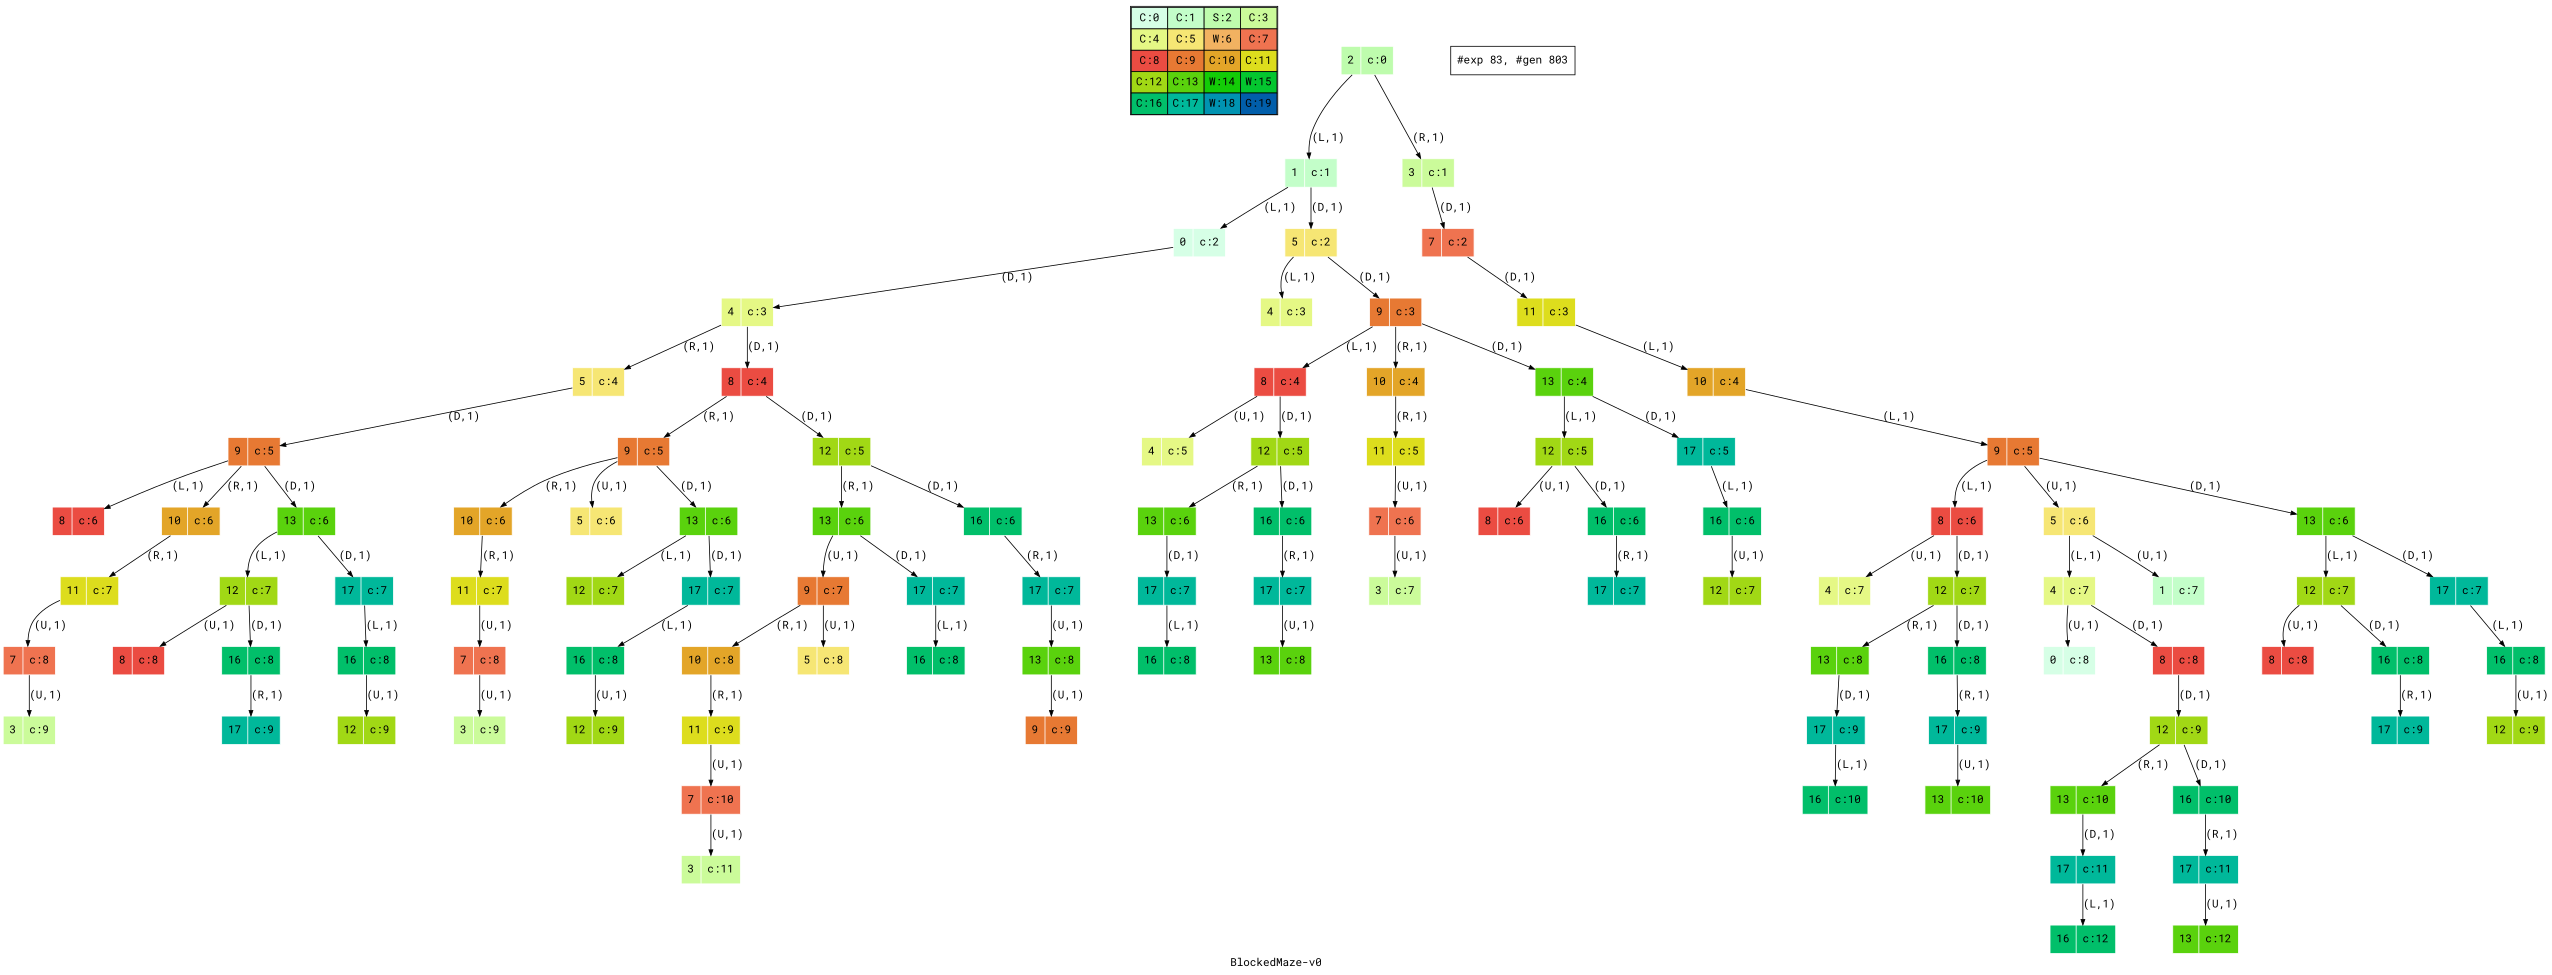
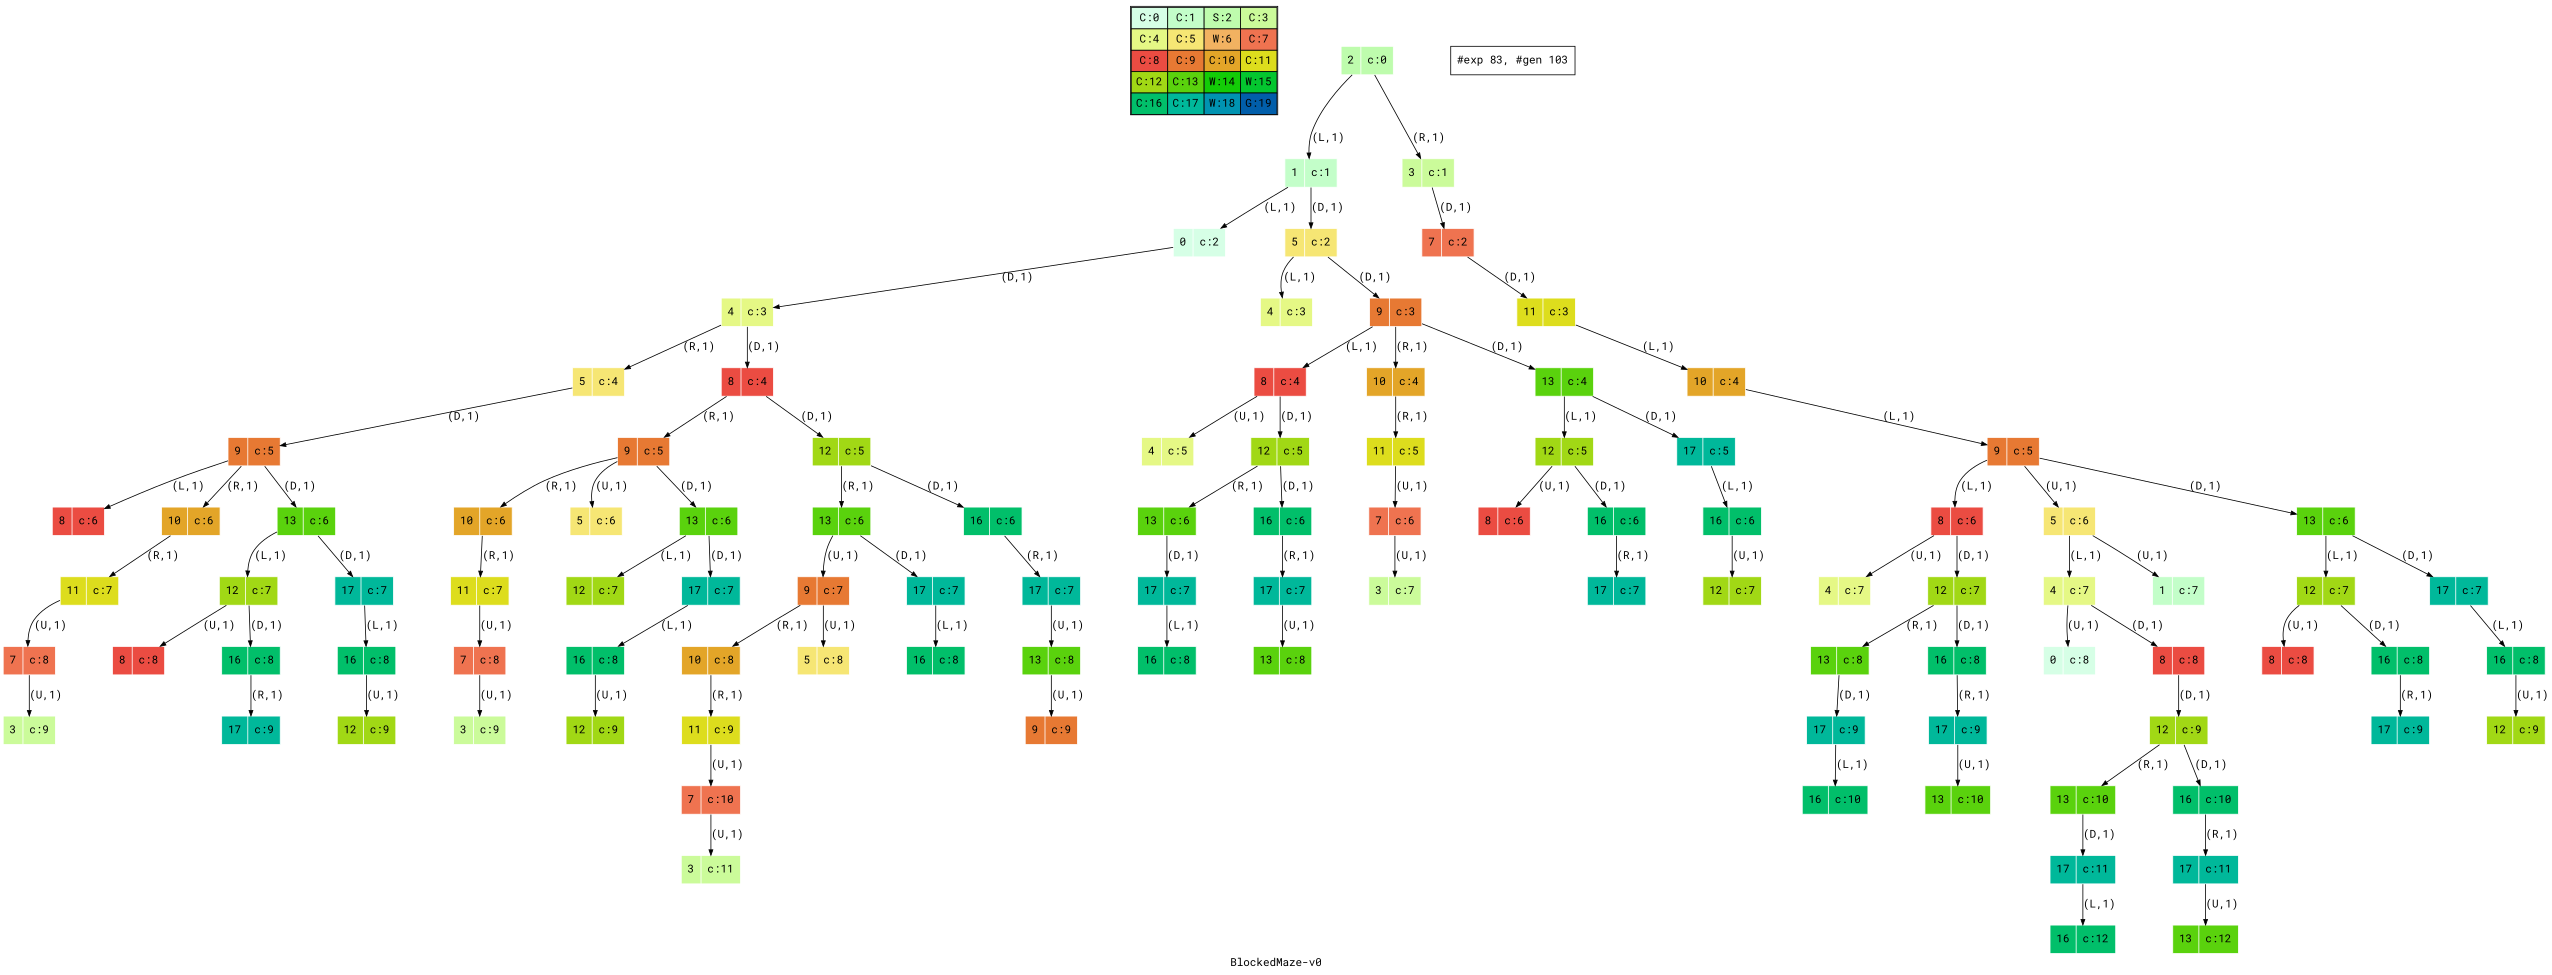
node "#exp 83, #gen 803": label "#exp 83, #gen 803" -> "#exp 83, #gen 103"
